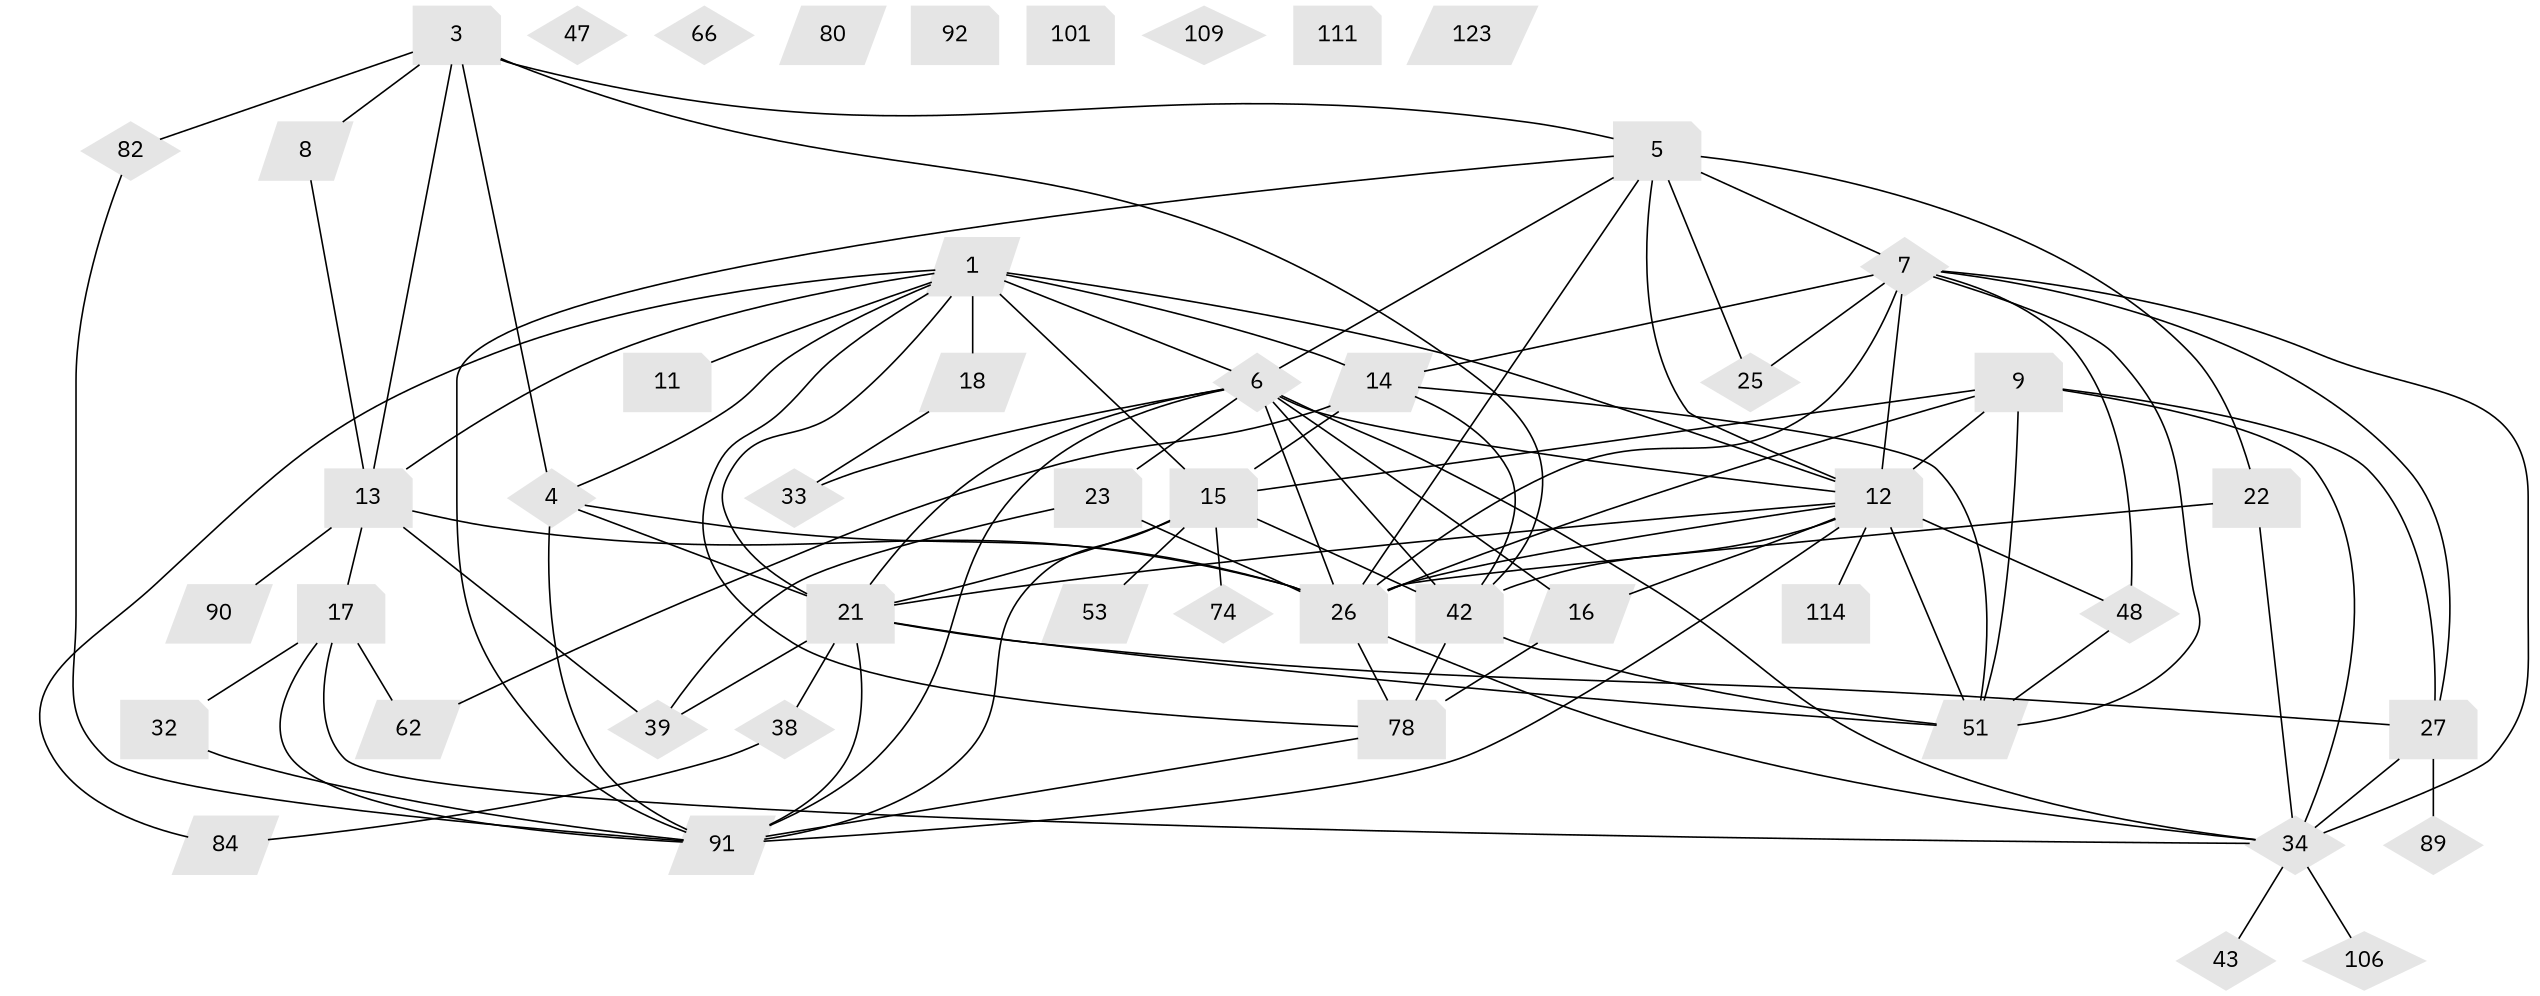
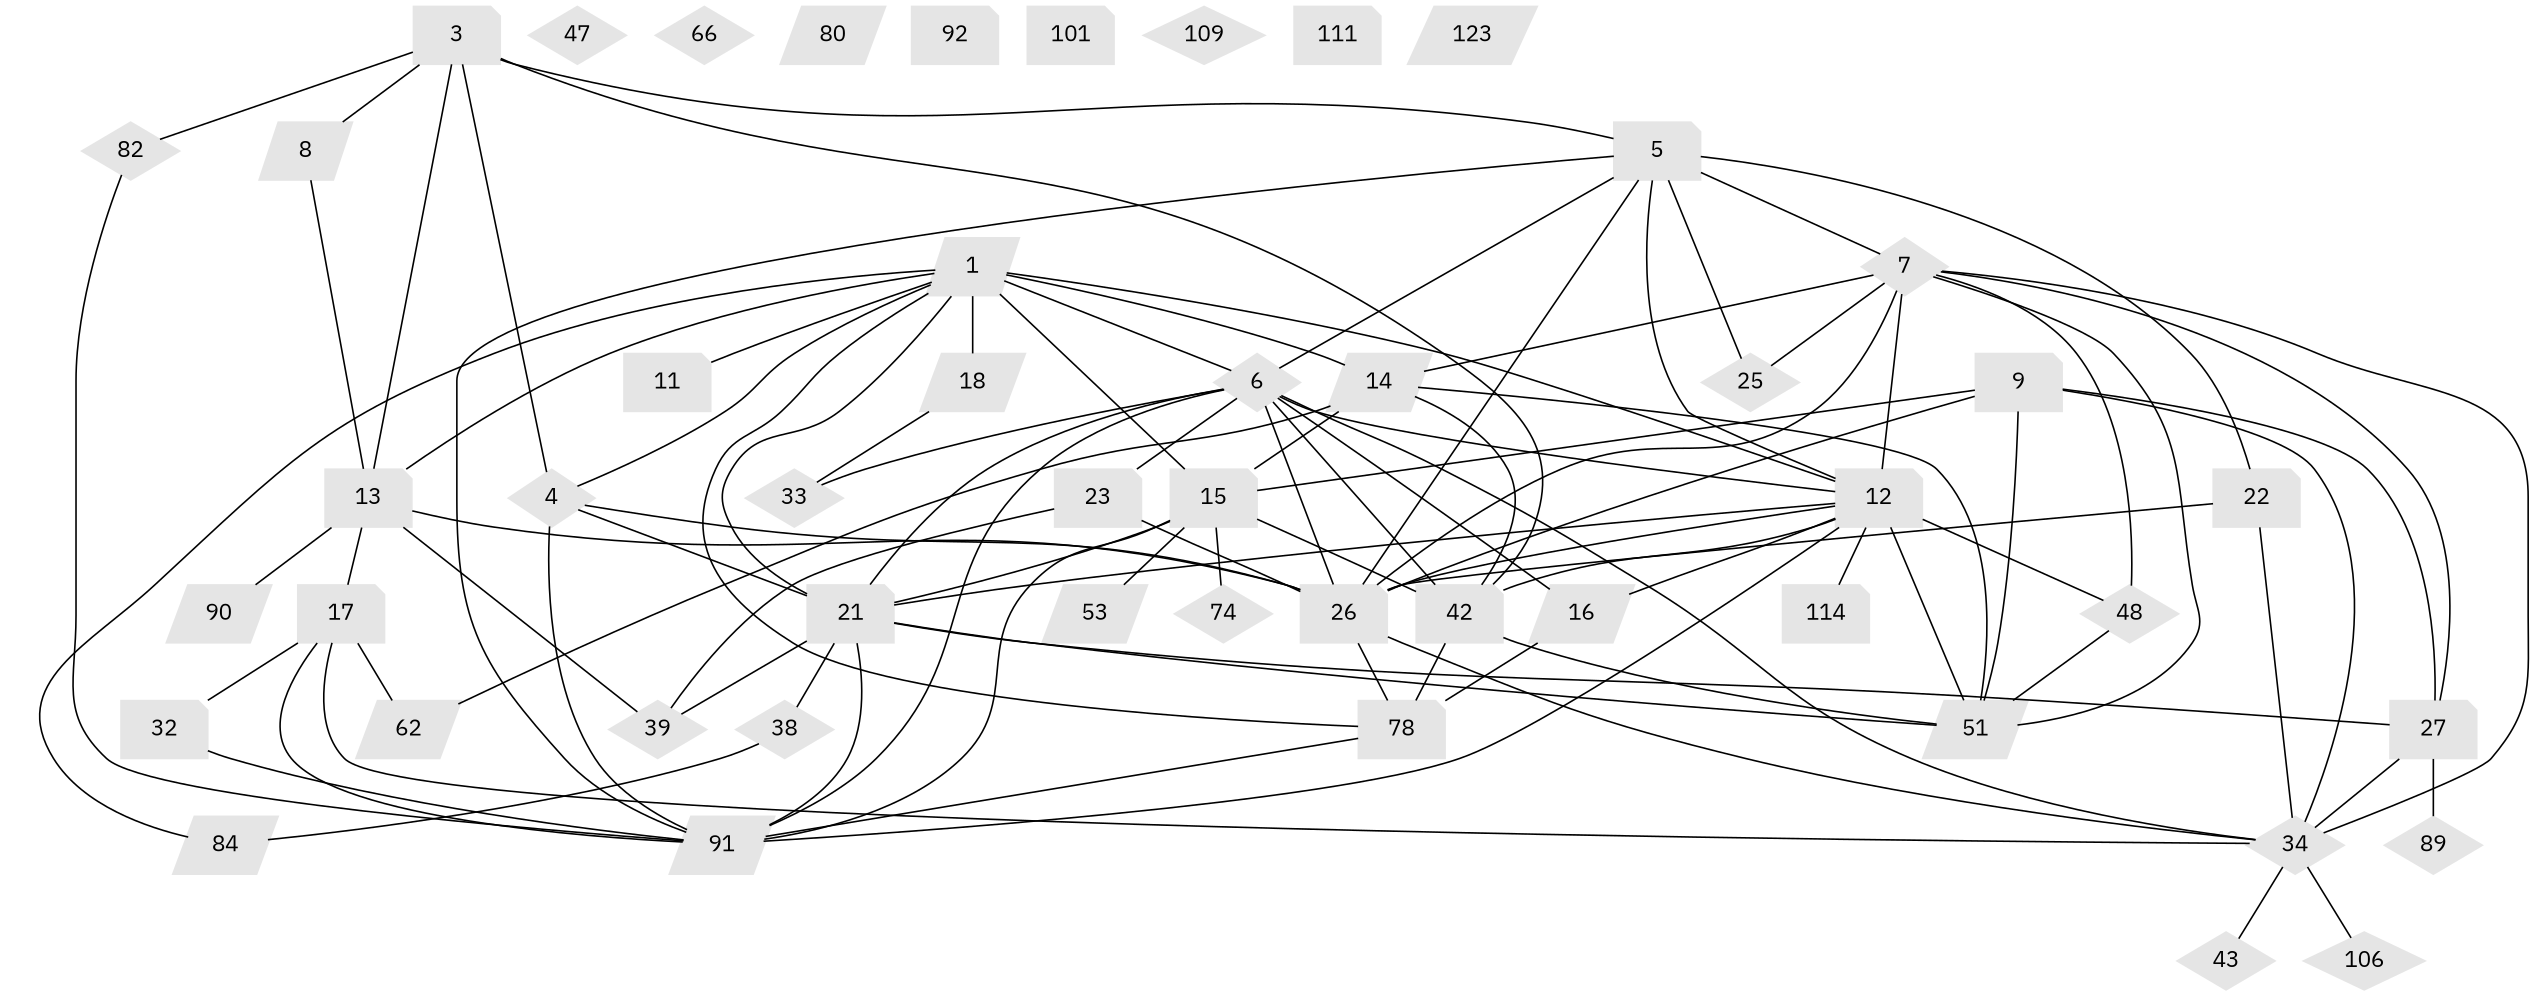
edge "9" -- "12": removed
